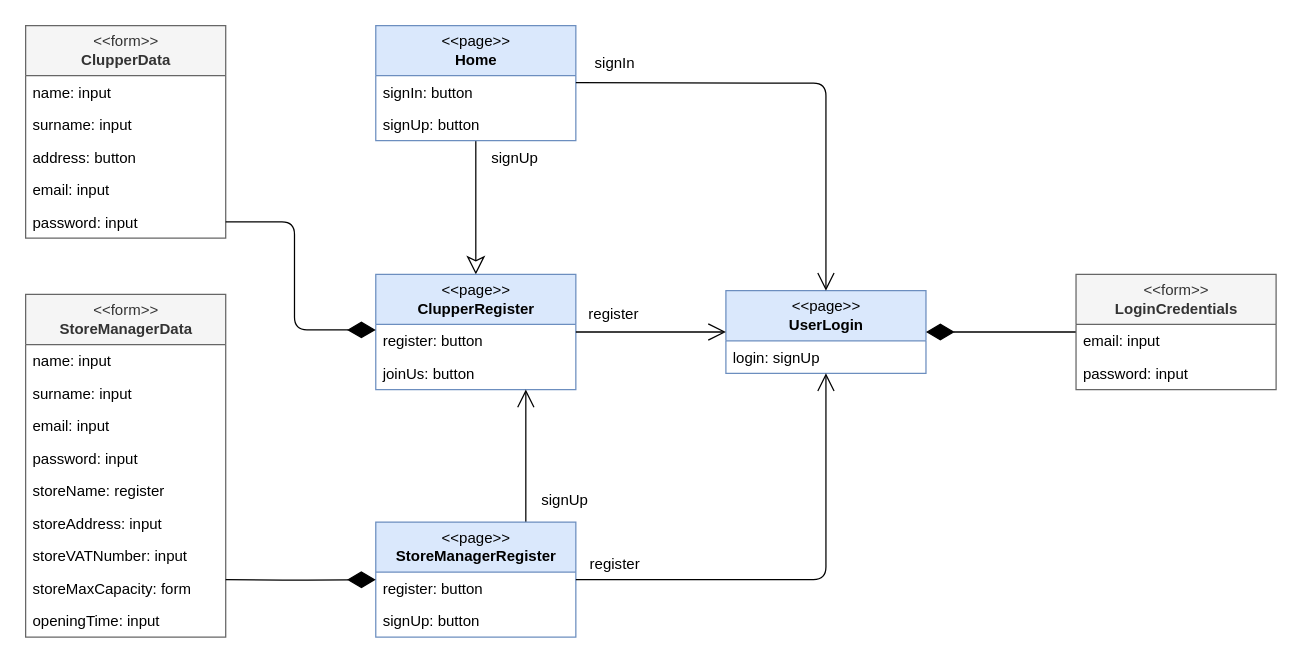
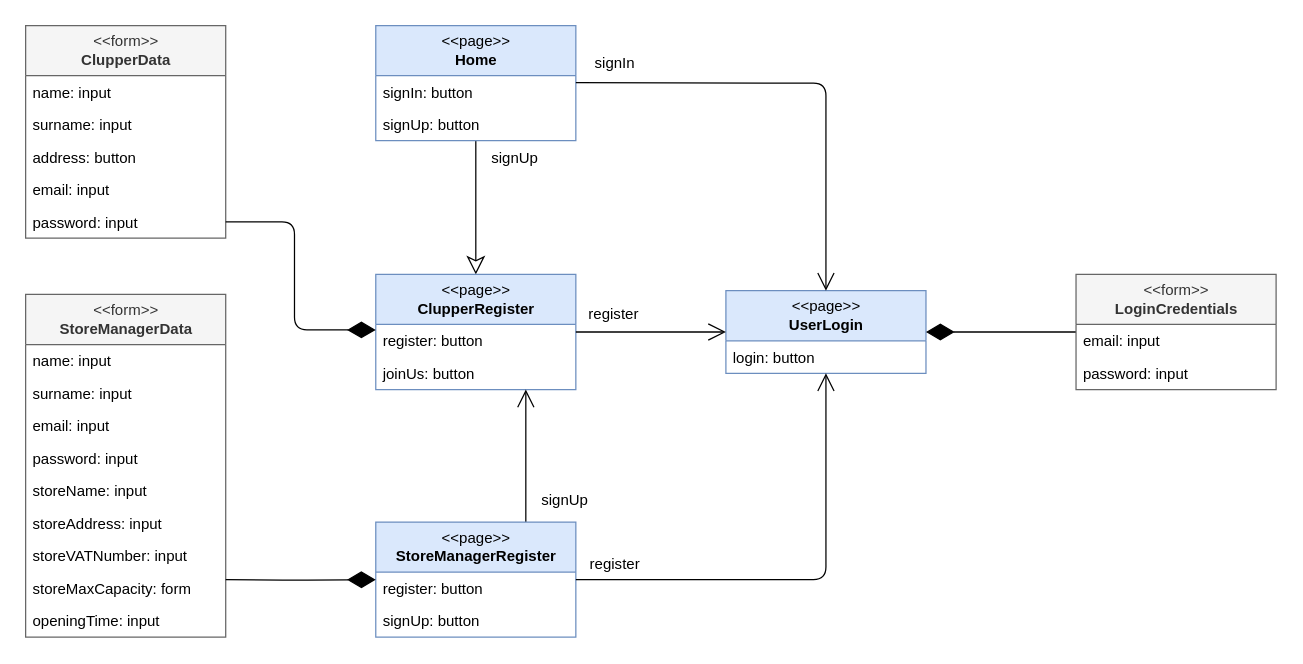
node "login: signUp": label "login: signUp" -> "login: button"
node "storeName: register": label "storeName: register" -> "storeName: input"
